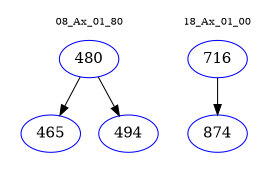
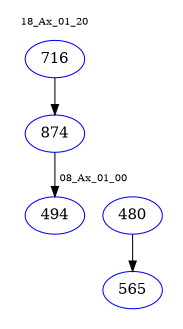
cluster "08_Ax_01_80": label "08_Ax_01_80" -> "08_Ax_01_00"
cluster "18_Ax_01_00": label "18_Ax_01_00" -> "18_Ax_01_20"
edge "480" -> "494": now "874" -> "494"
node "465": label "465" -> "565"
